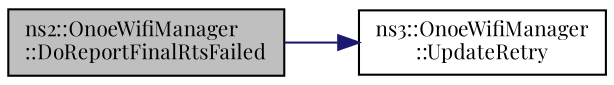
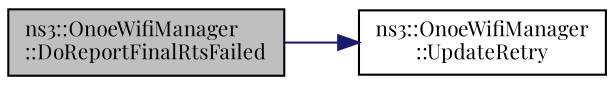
node "ns2::OnoeWifiManager ::DoReportFinalRtsFailed": label "ns2::OnoeWifiManager ::DoReportFinalRtsFailed" -> "ns3::OnoeWifiManager ::DoReportFinalRtsFailed"
